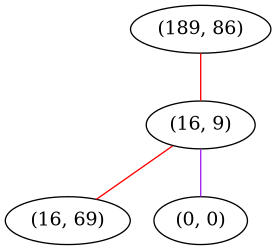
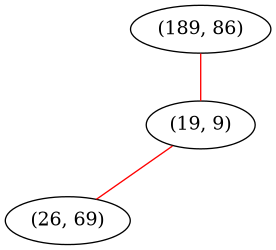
node "(16, 9)": label "(16, 9)" -> "(19, 9)"
node "(16, 69)": label "(16, 69)" -> "(26, 69)"
node "(0, 0)": removed
